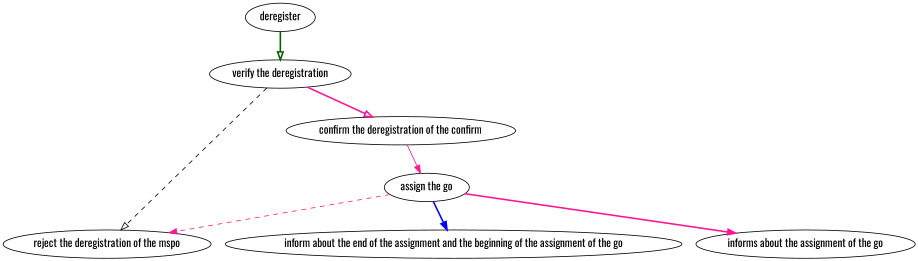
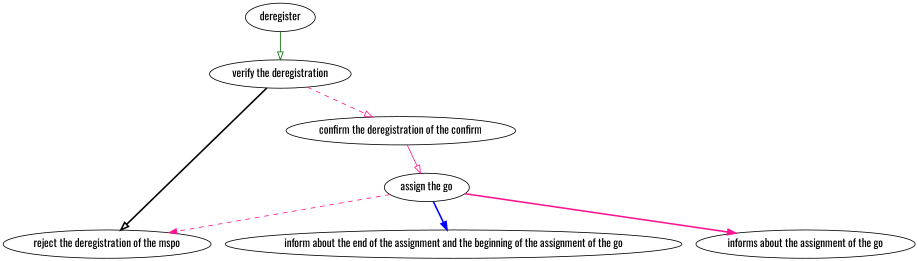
edge "deregister" -> "verify the deregistration": style bold -> solid
edge "verify the deregistration" -> "confirm the deregistration of the confirm": style bold -> dashed
edge "verify the deregistration" -> "reject the deregistration of the mspo": style dashed -> bold
edge "confirm the deregistration of the confirm" -> "assign the go": arrowhead normal -> onormal
